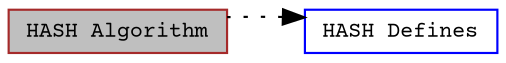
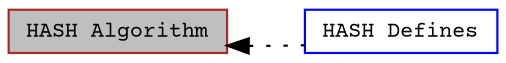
edge "HASH Algorithm" -> "HASH Defines": reversed
